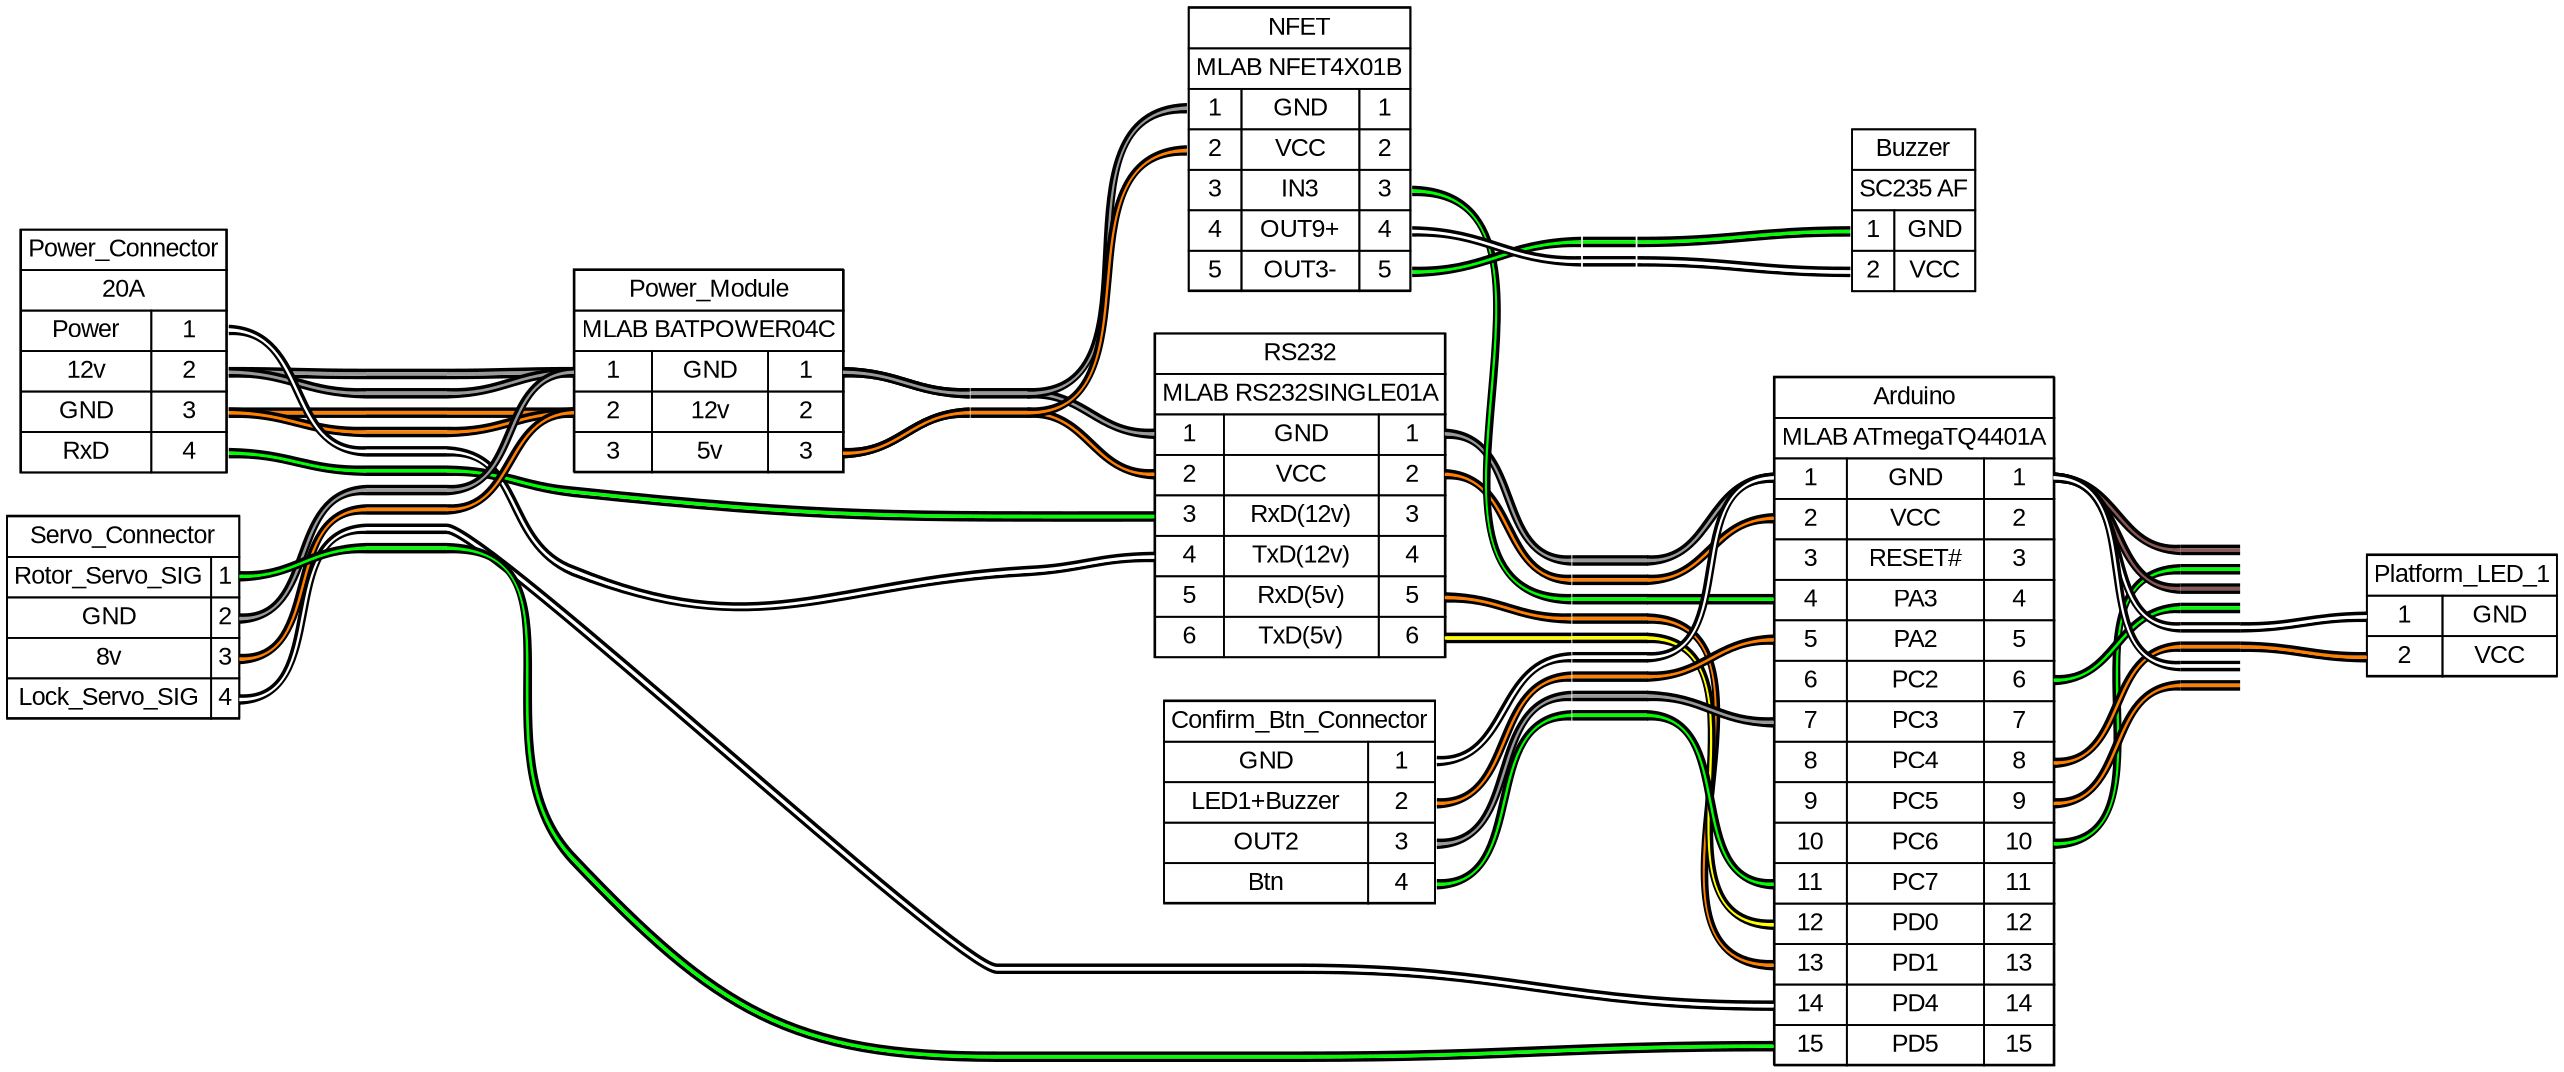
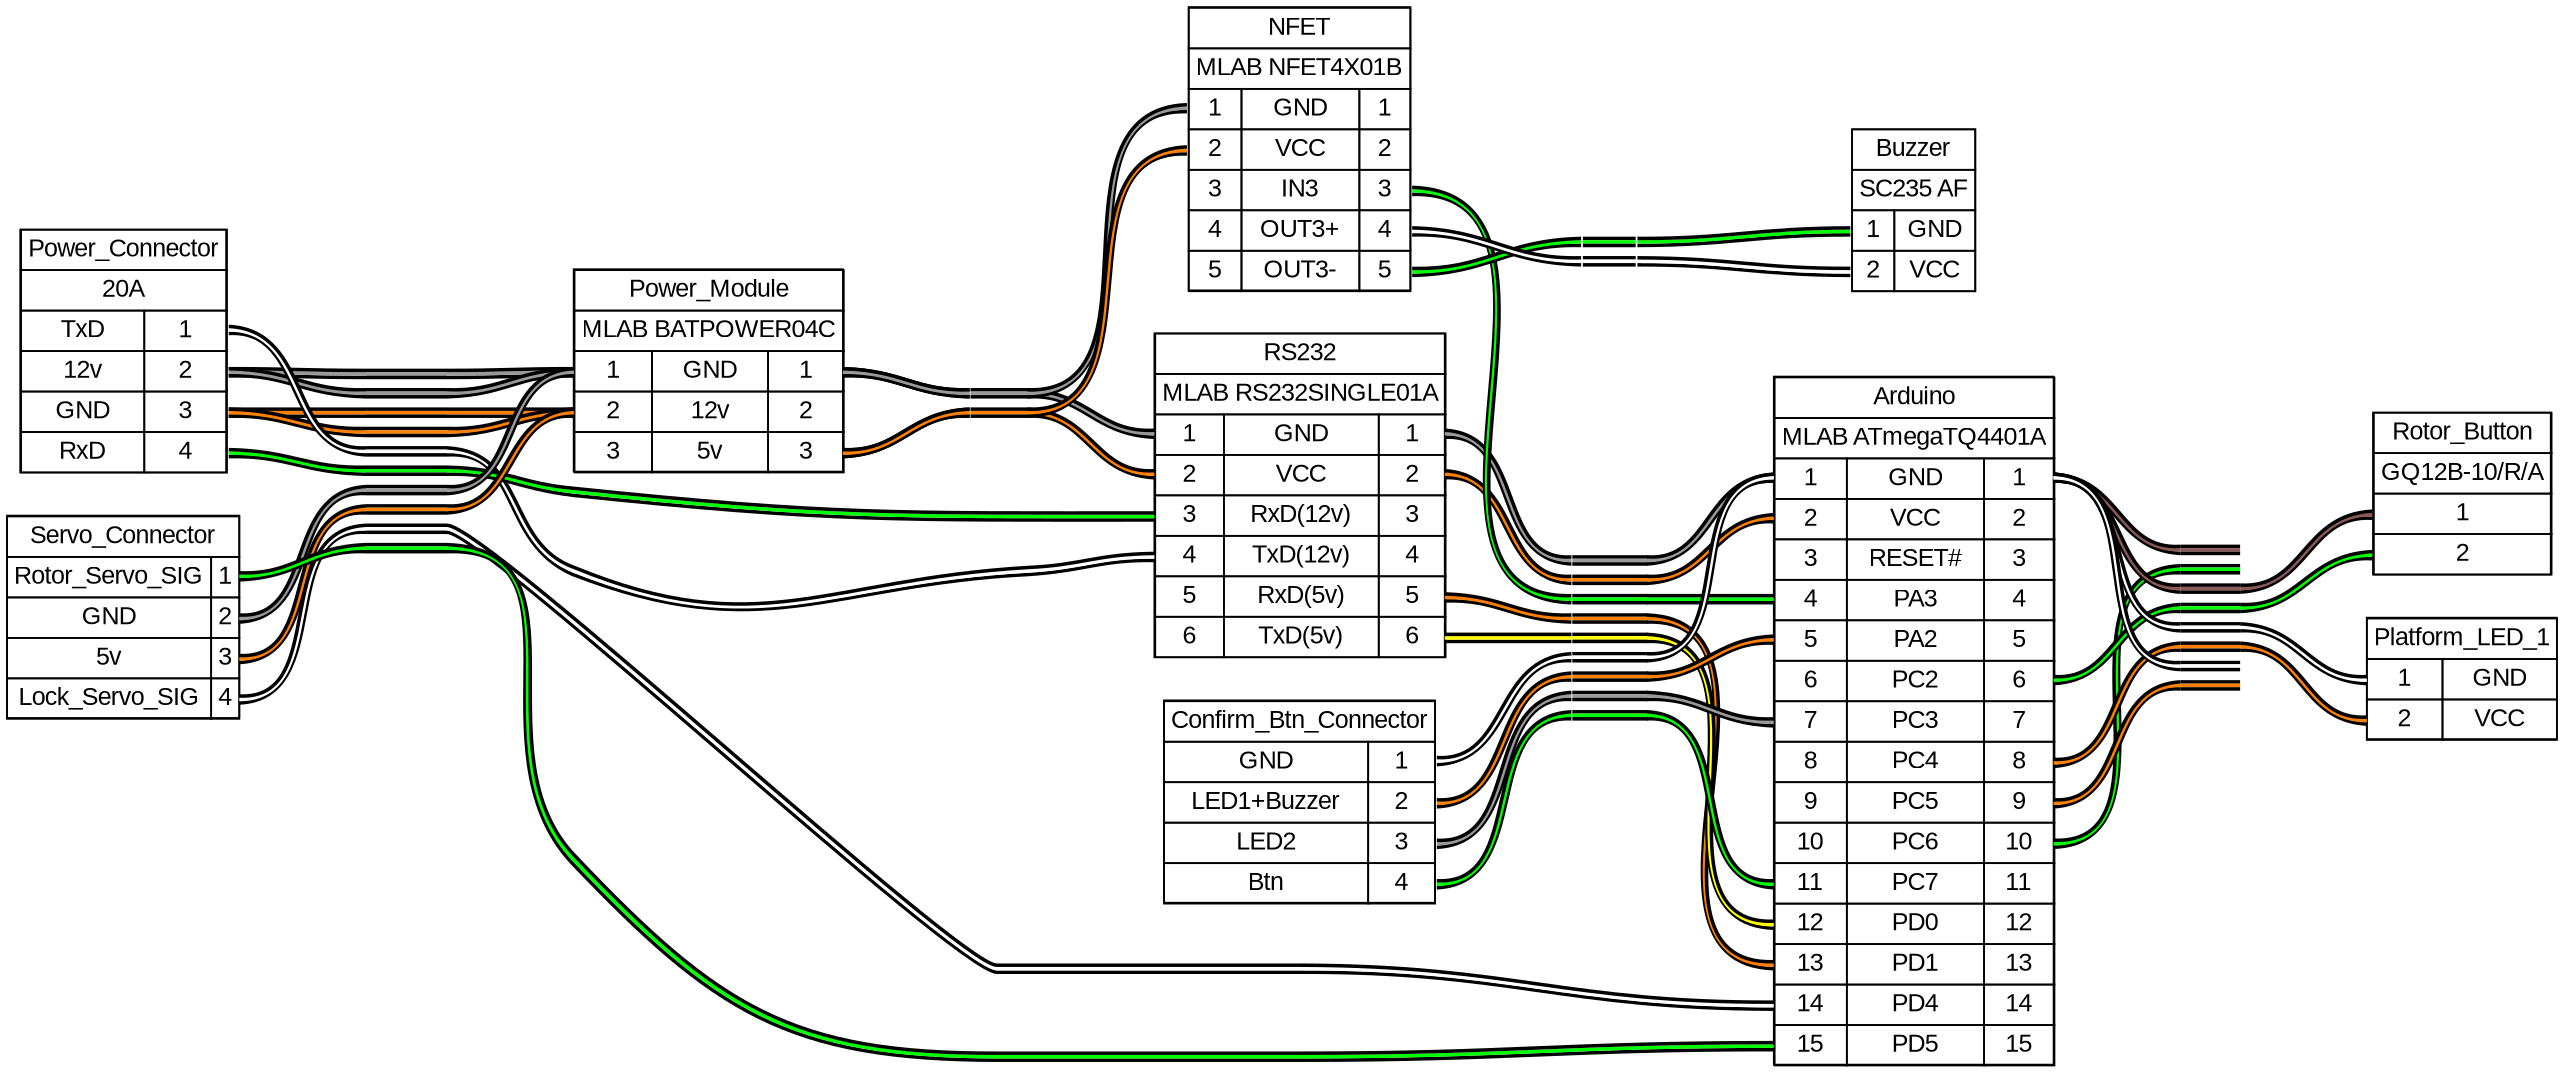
node "NFET": text "OUT9+" -> "OUT3+"
node "Power_Connector": text "Power" -> "TxD"
node "Rotor_Button": added
node "Servo_Connector": text "8v" -> "5v"
node "Confirm_Btn_Connector": text "OUT2" -> "LED2"
